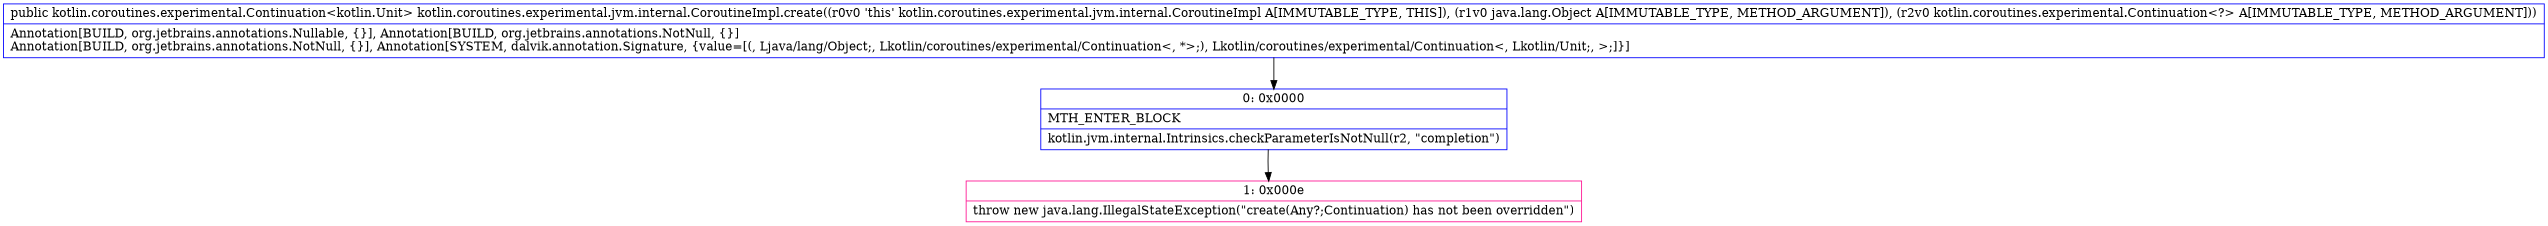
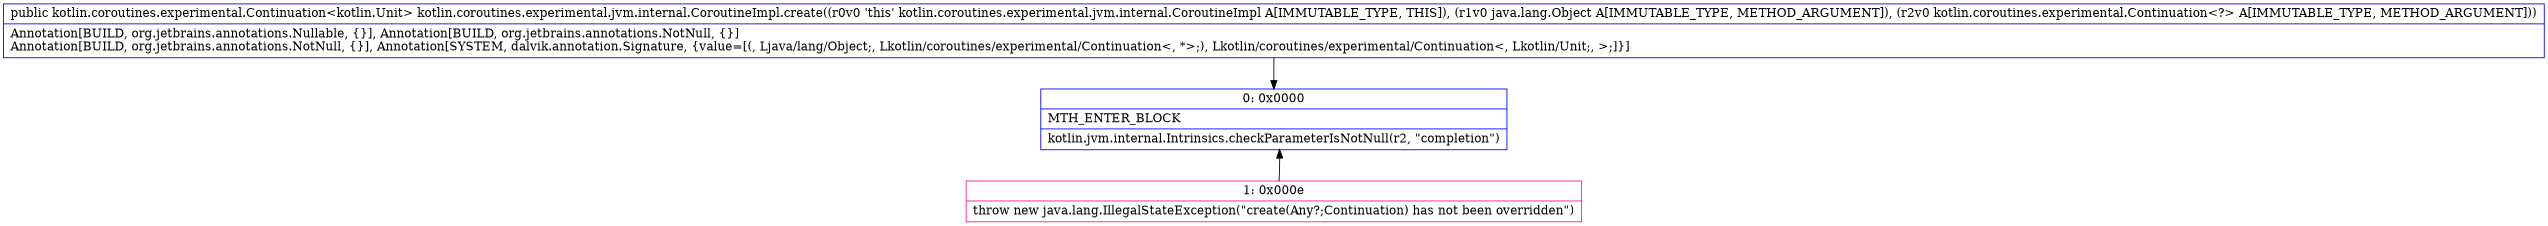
edge "0: 0x0000" -> "1: 0x000e": reversed
